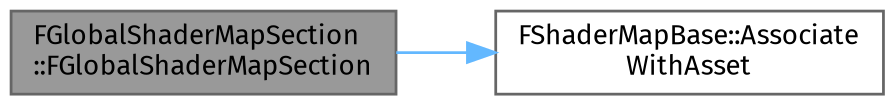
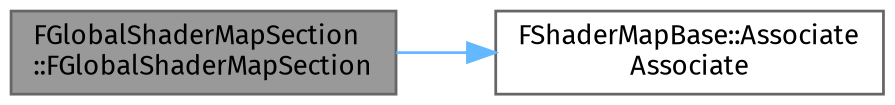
node "FShaderMapBase::Associate WithAsset": label "FShaderMapBase::Associate WithAsset" -> "FShaderMapBase::Associate Associate"
